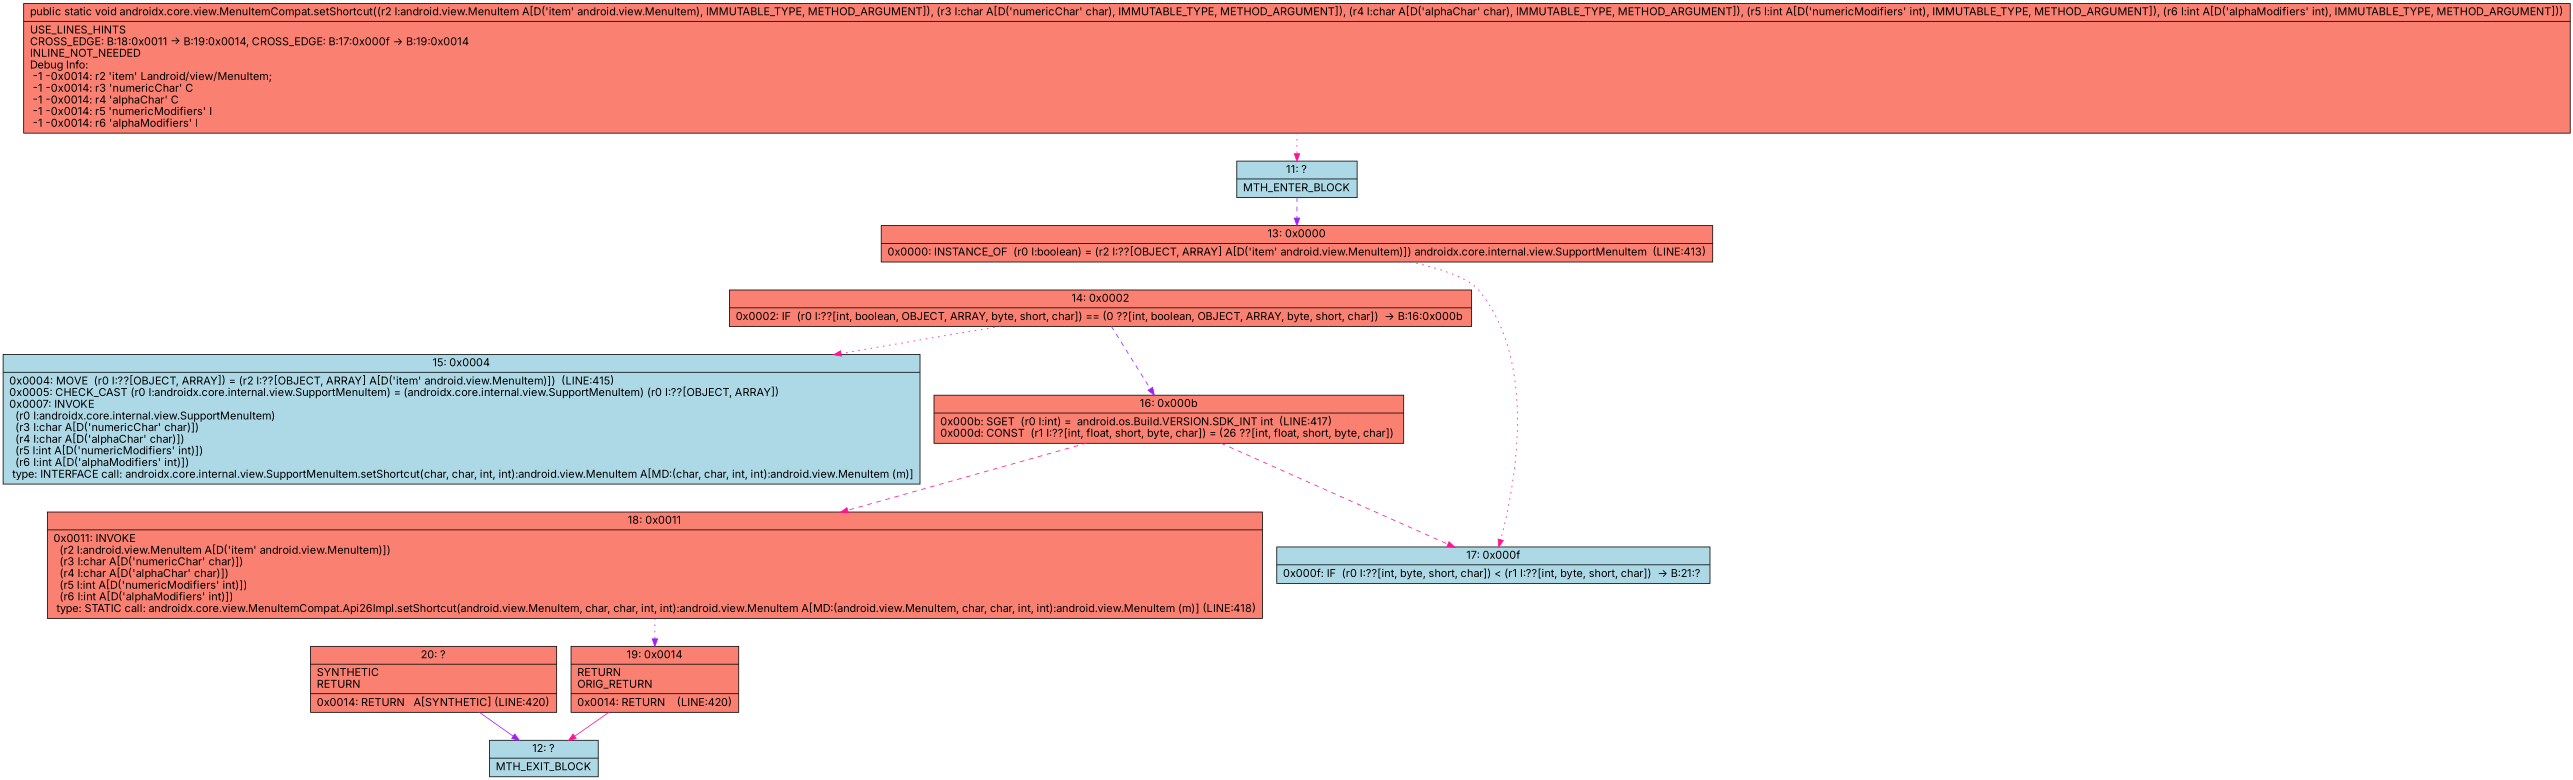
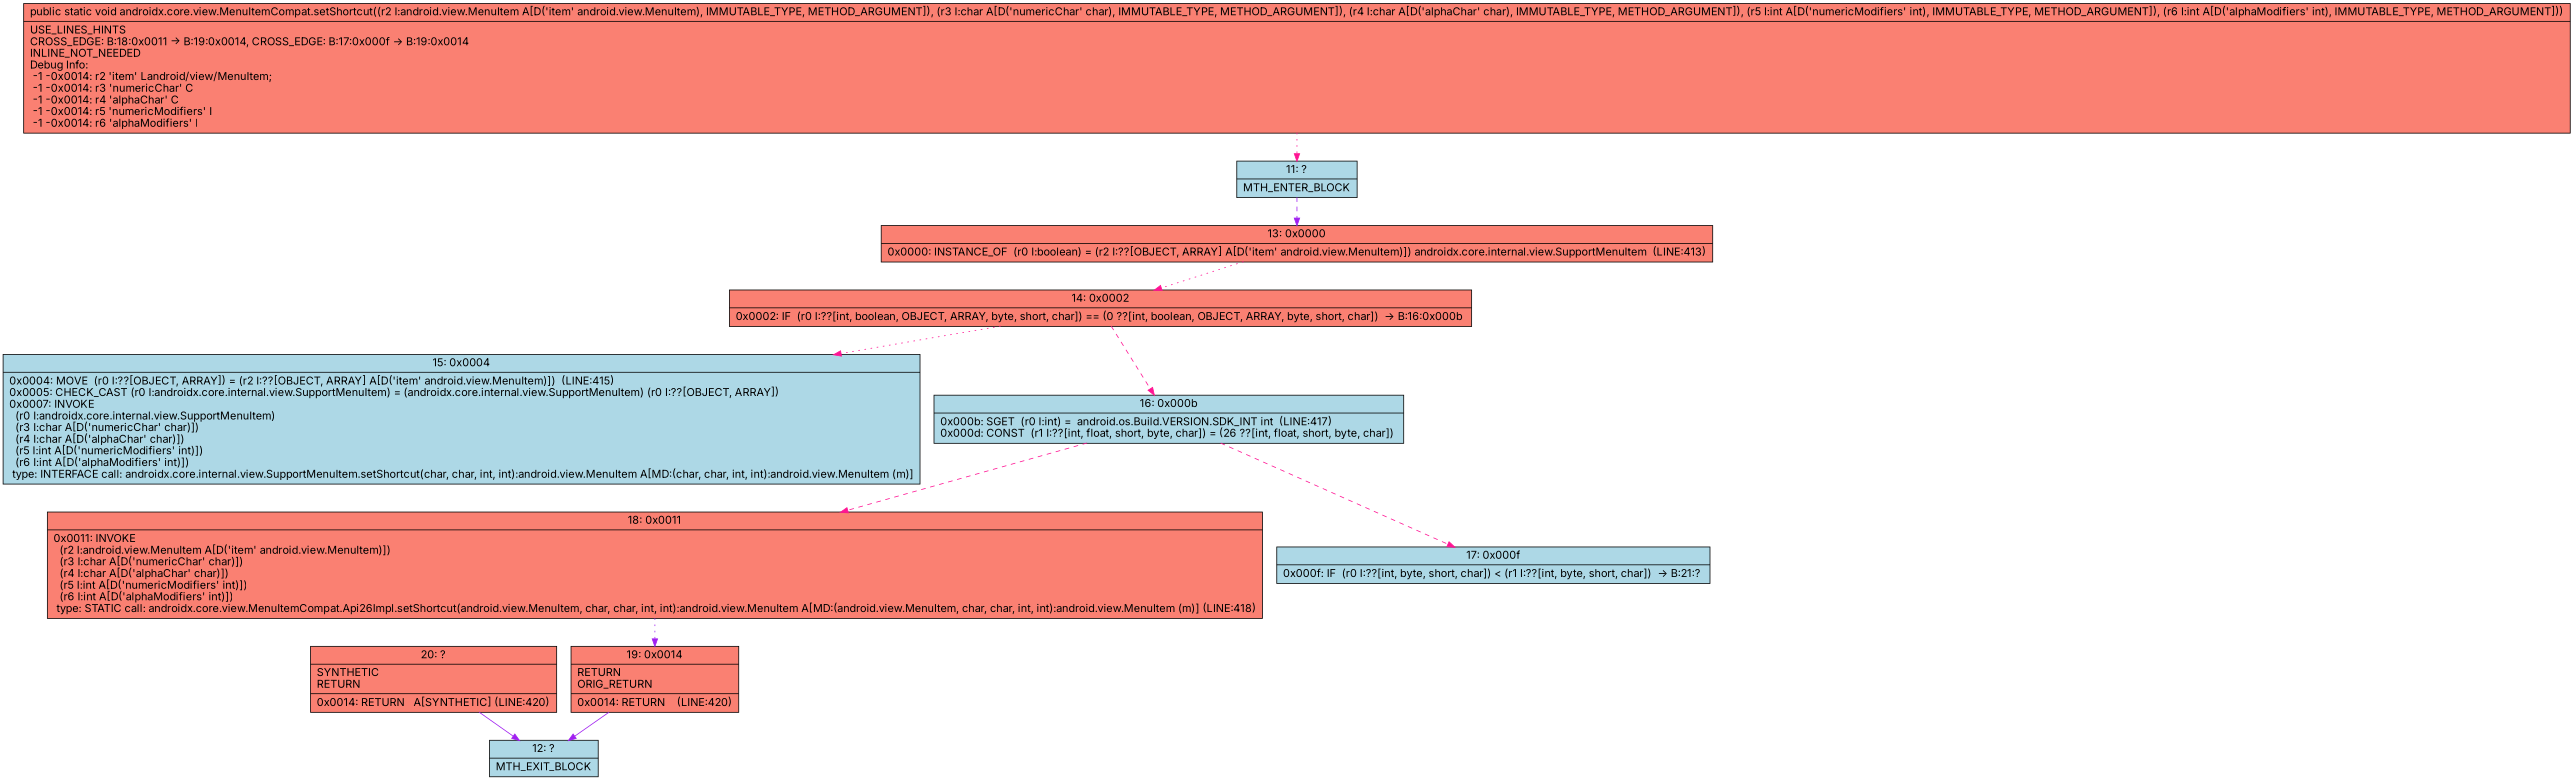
edge "14: 0x0002" -> "16: 0x000b": color purple -> deeppink
edge "13: 0x0000" -> "17: 0x000f": now "13: 0x0000" -> "14: 0x0002"
node "16: 0x000b": fillcolor salmon -> lightblue
edge "19: 0x0014" -> "12: ?": color deeppink -> purple
